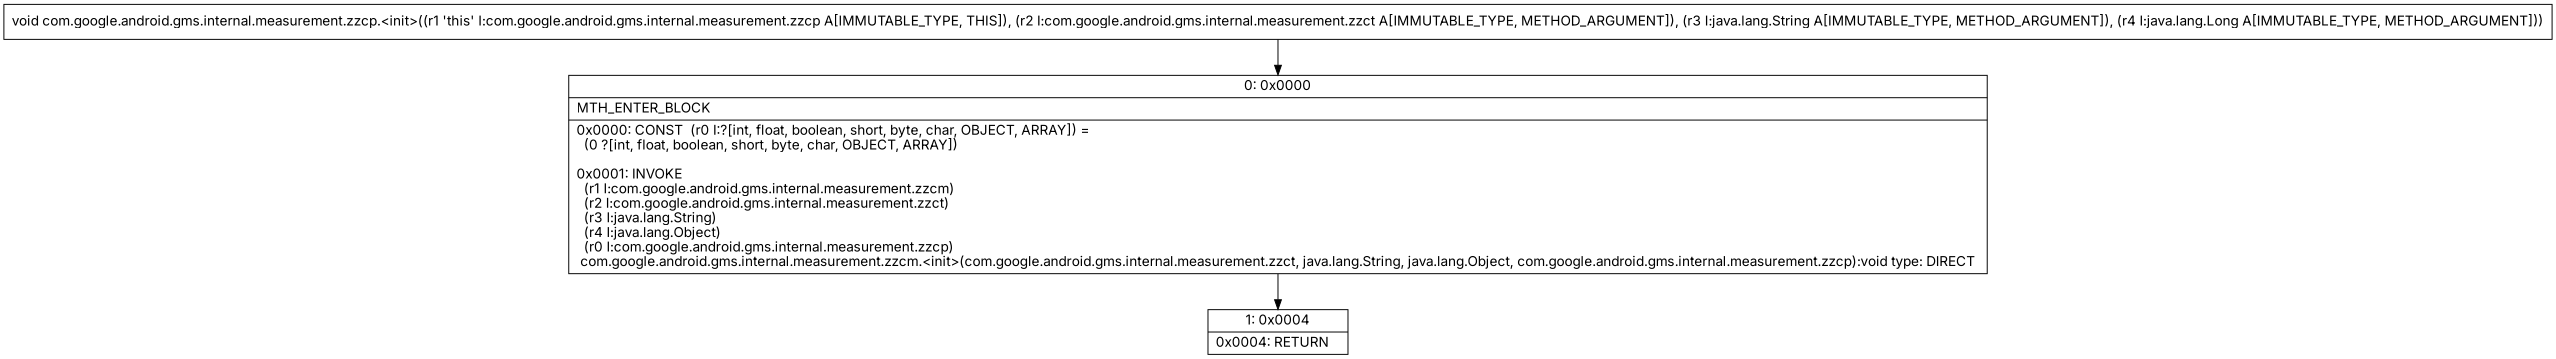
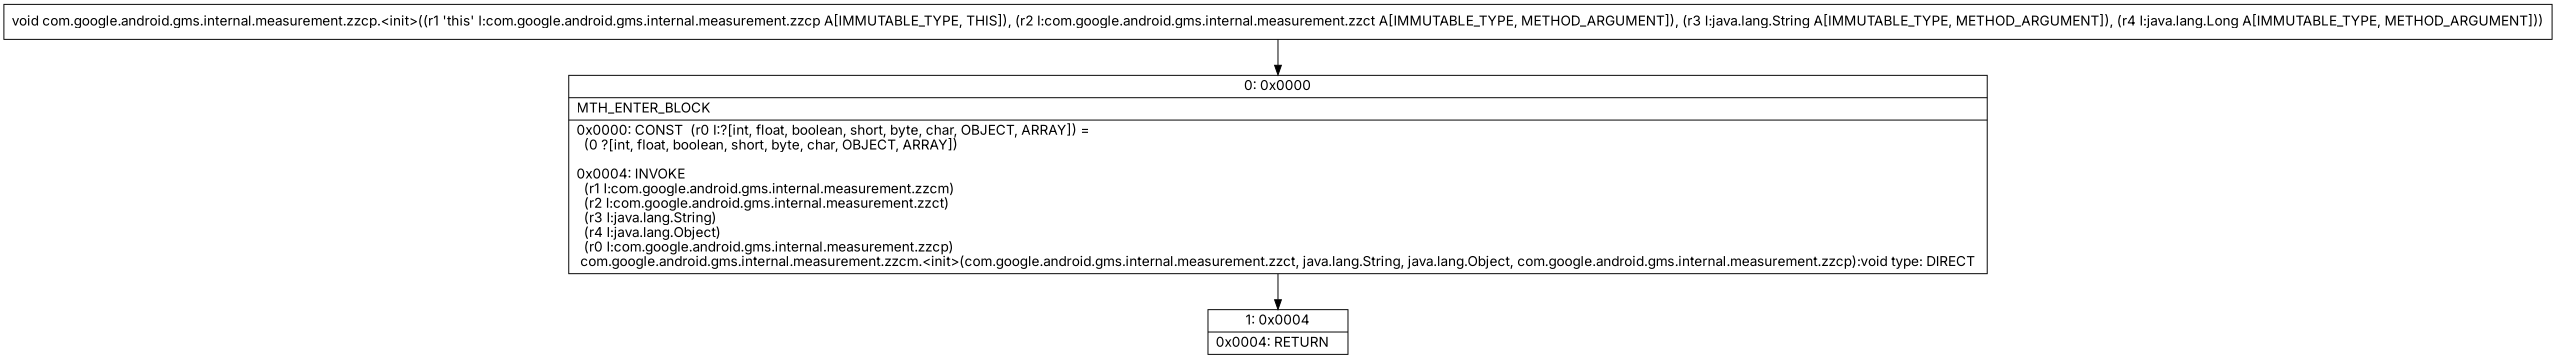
node "0: 0x0000": text "0x0001: INVOKE" -> "0x0004: INVOKE"
